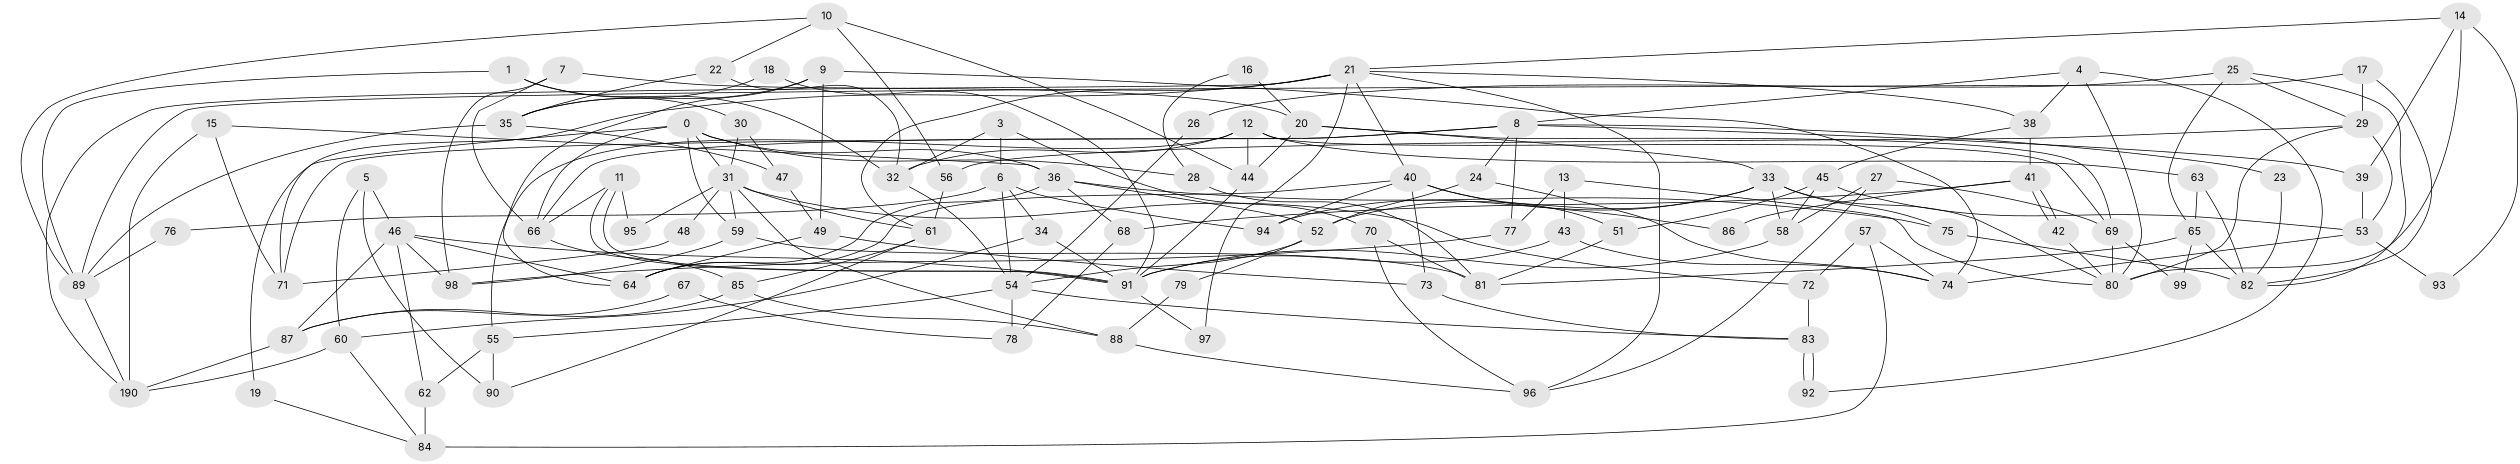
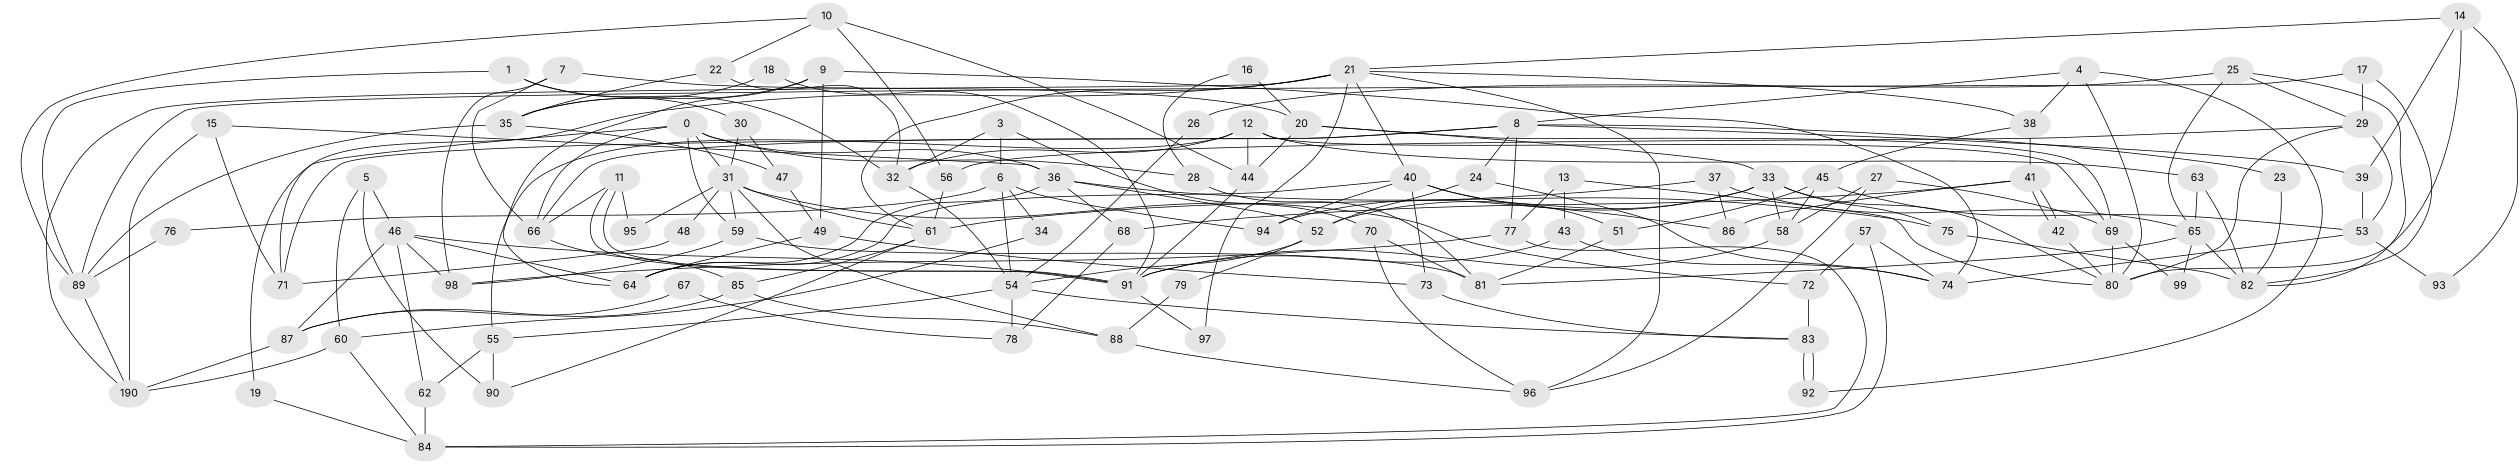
node "37": added
edge "34" -- "91": removed
edge "77" -- "84": added
